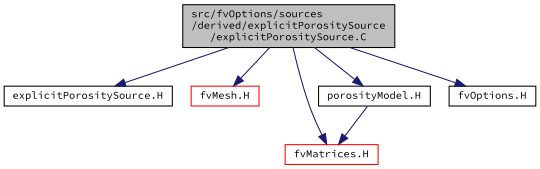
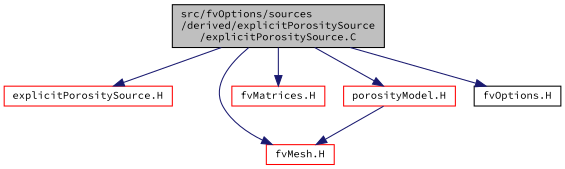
node "explicitPorositySource.H": color black -> red
node "porosityModel.H": color black -> red
edge "porosityModel.H" -> "fvMatrices.H": now "porosityModel.H" -> "fvMesh.H"
